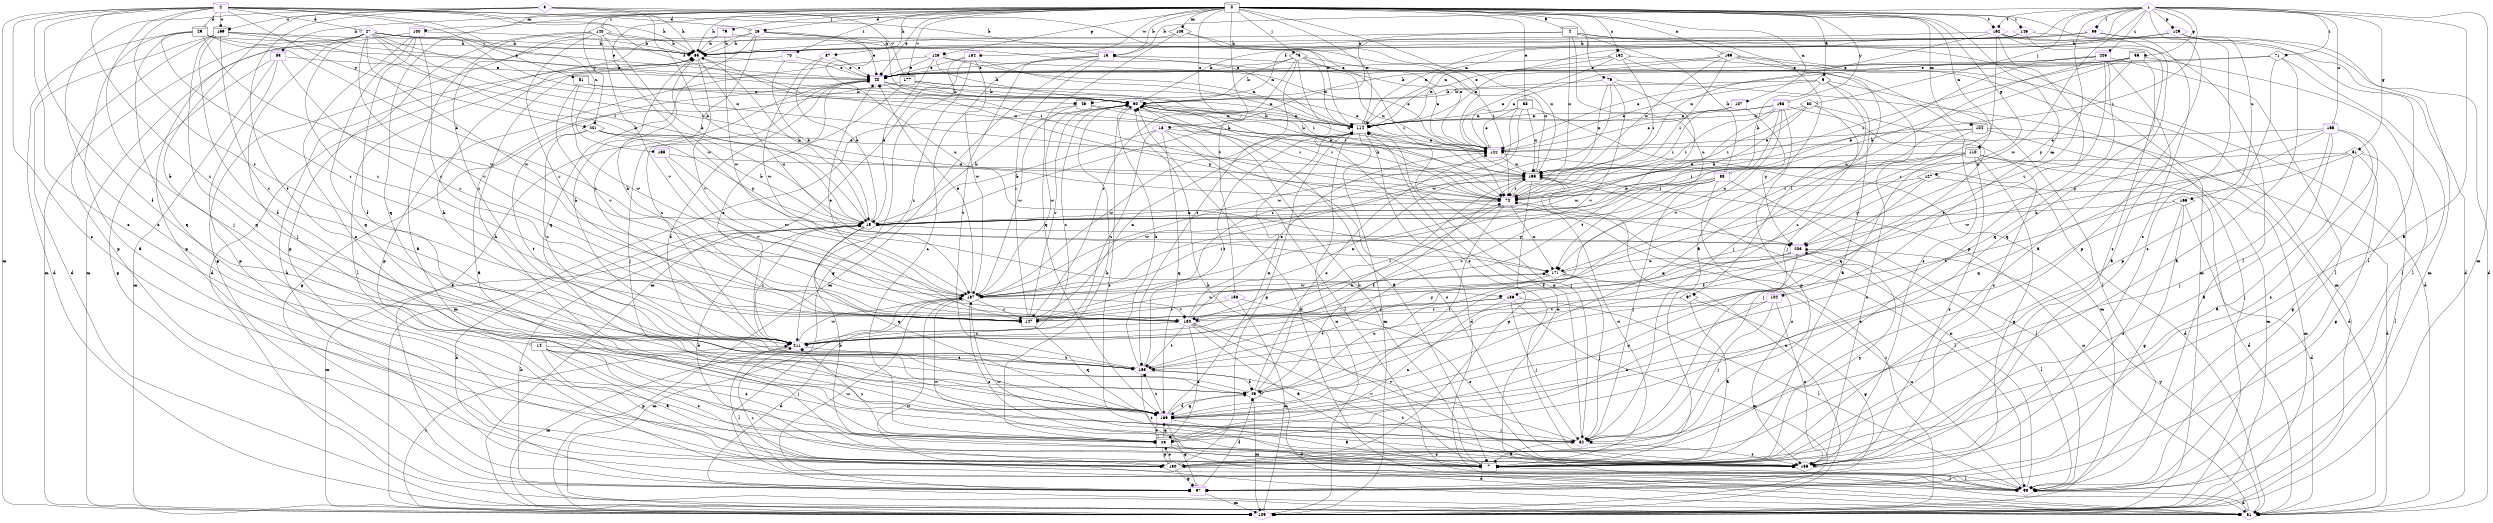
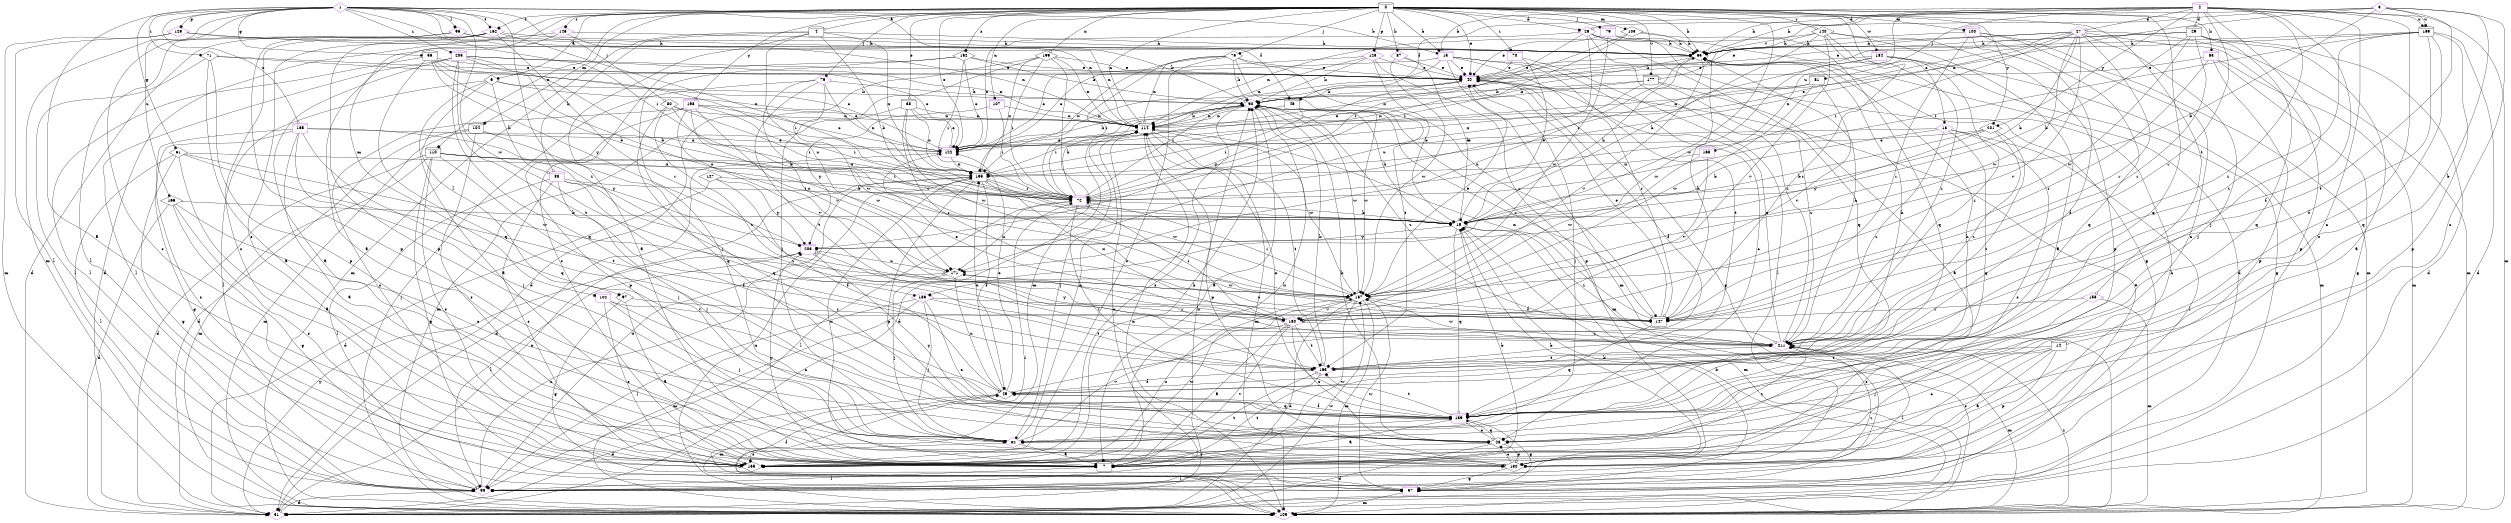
edge "0" -> "127": removed, label "p"
edge "187" -> "147": label "r" -> "f"
node "23": shape cylinder -> diamond
